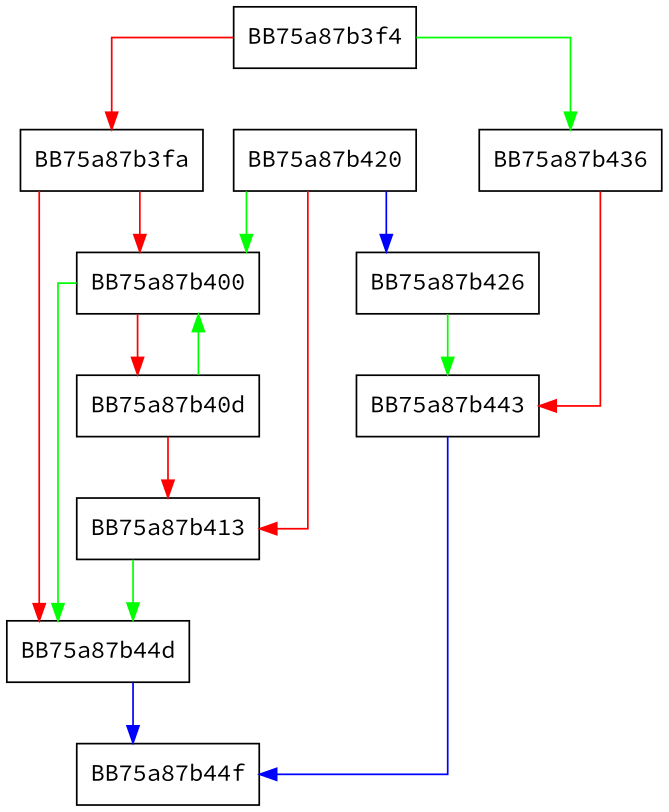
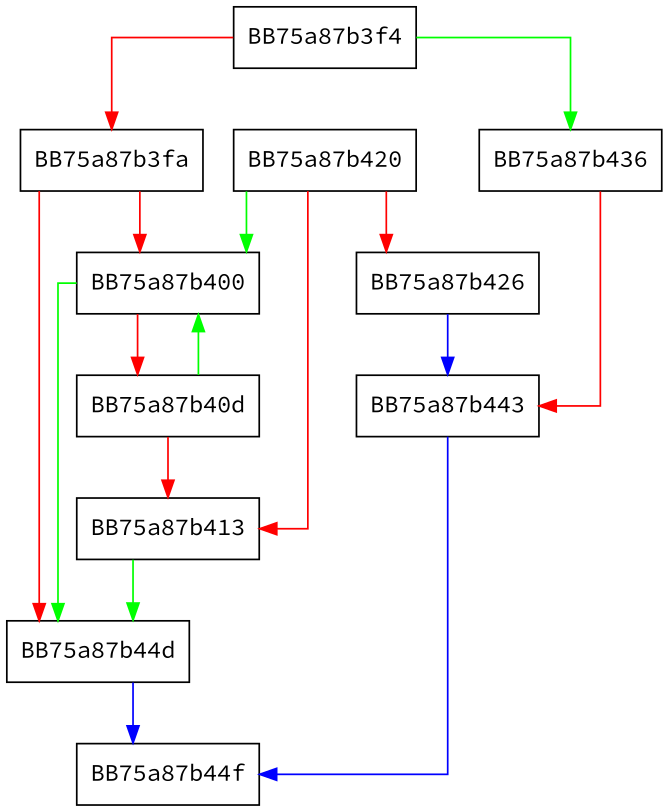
edge "BB75a87b420" -> "BB75a87b426": color blue -> red
edge "BB75a87b426" -> "BB75a87b443": color green -> blue
